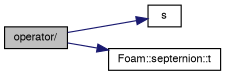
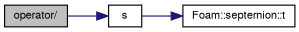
edge "operator/" -> "Foam::septernion::t": now "s" -> "Foam::septernion::t"
